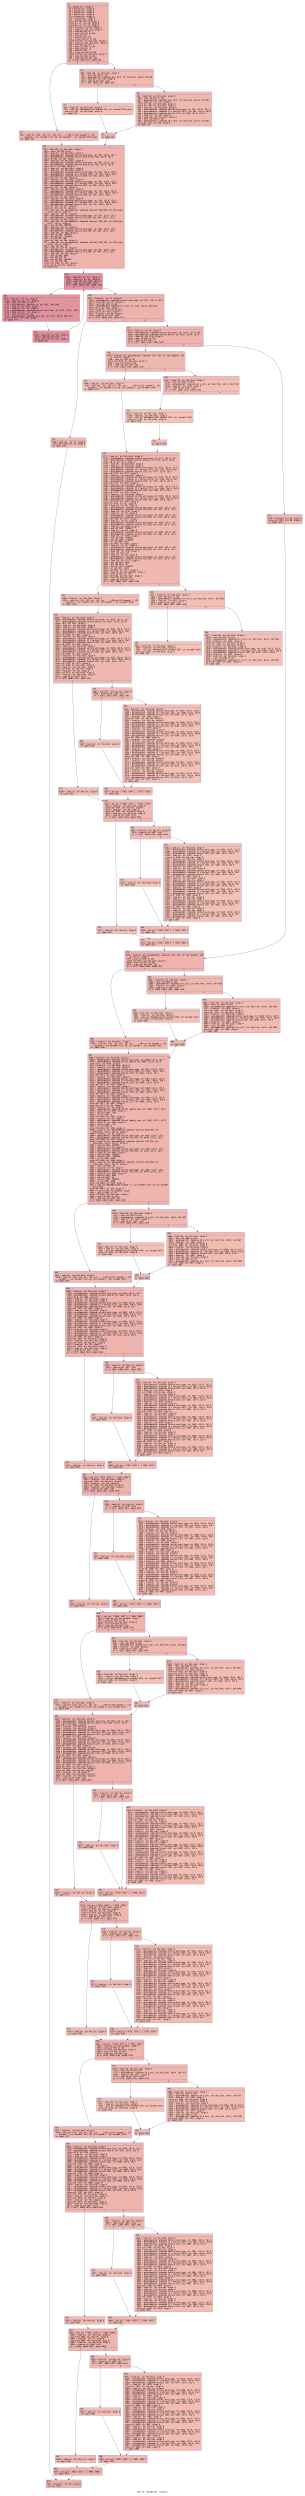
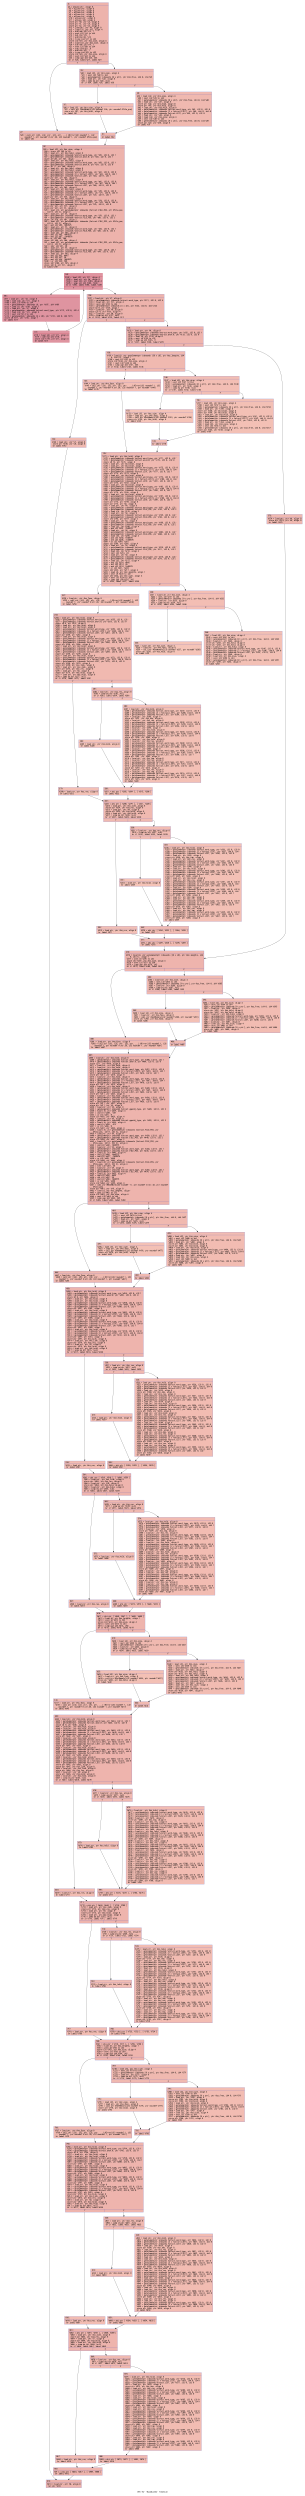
node "156:": added
node "872:": removed
